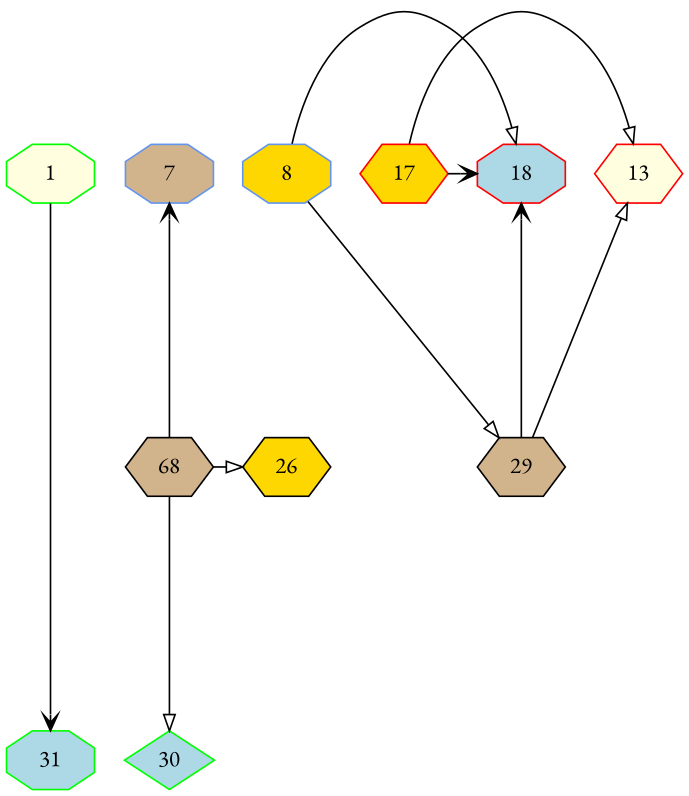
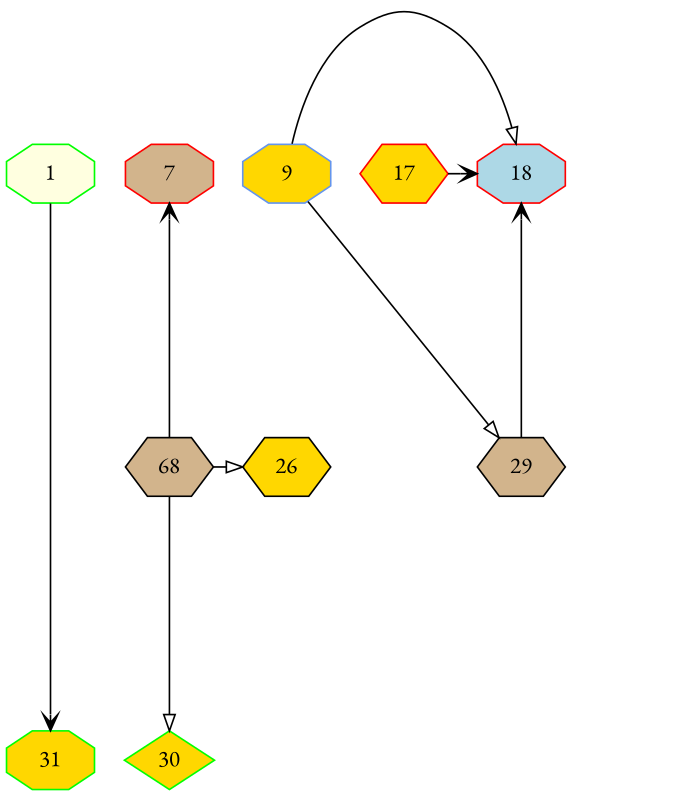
node "7": color cornflowerblue -> red
node "8": label "8" -> "9"
node "13": removed
node "31": fillcolor lightblue -> gold
node "30": fillcolor lightblue -> gold
